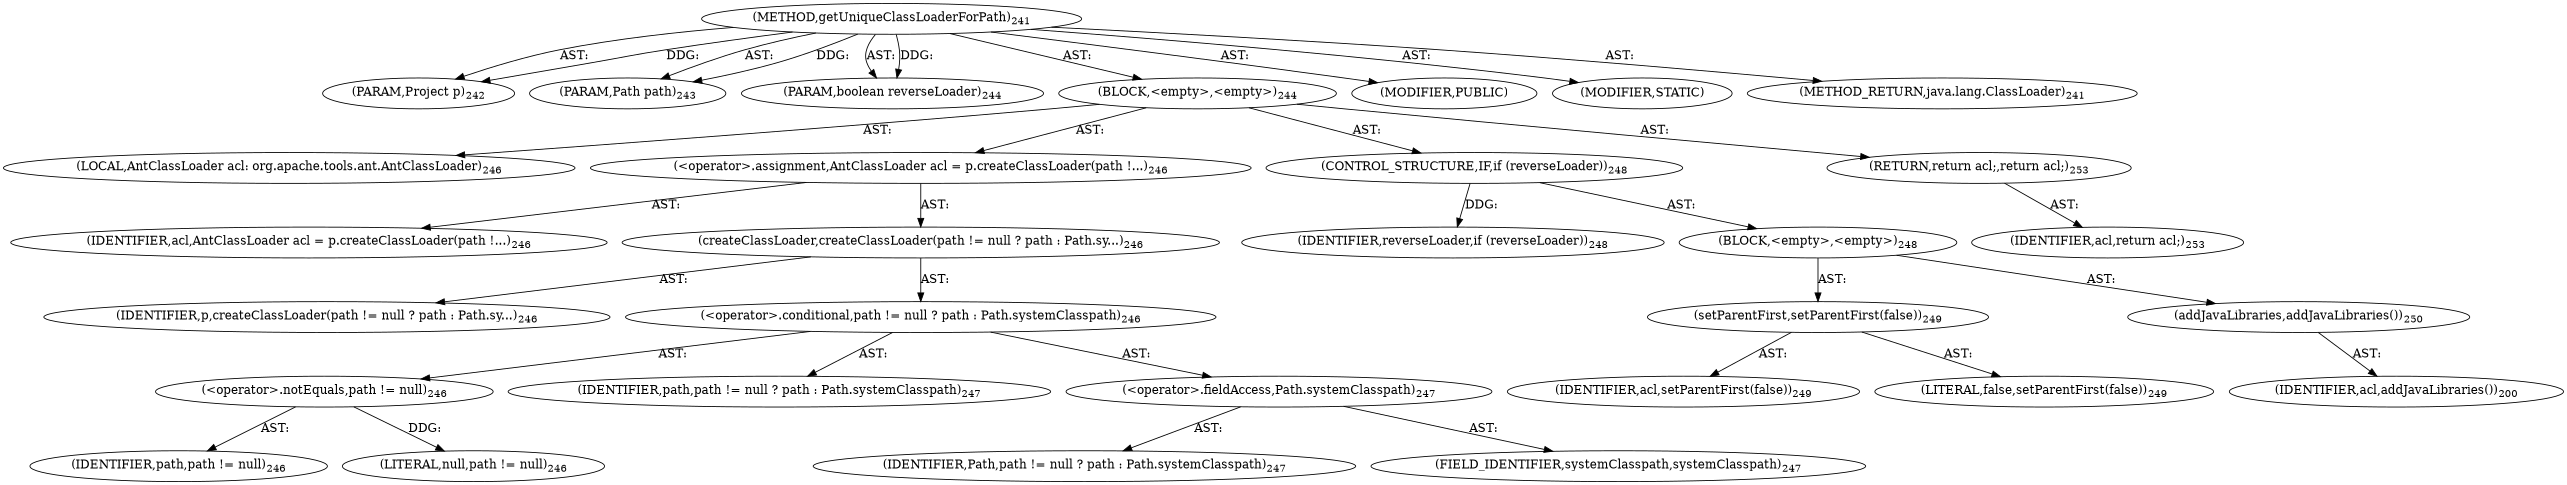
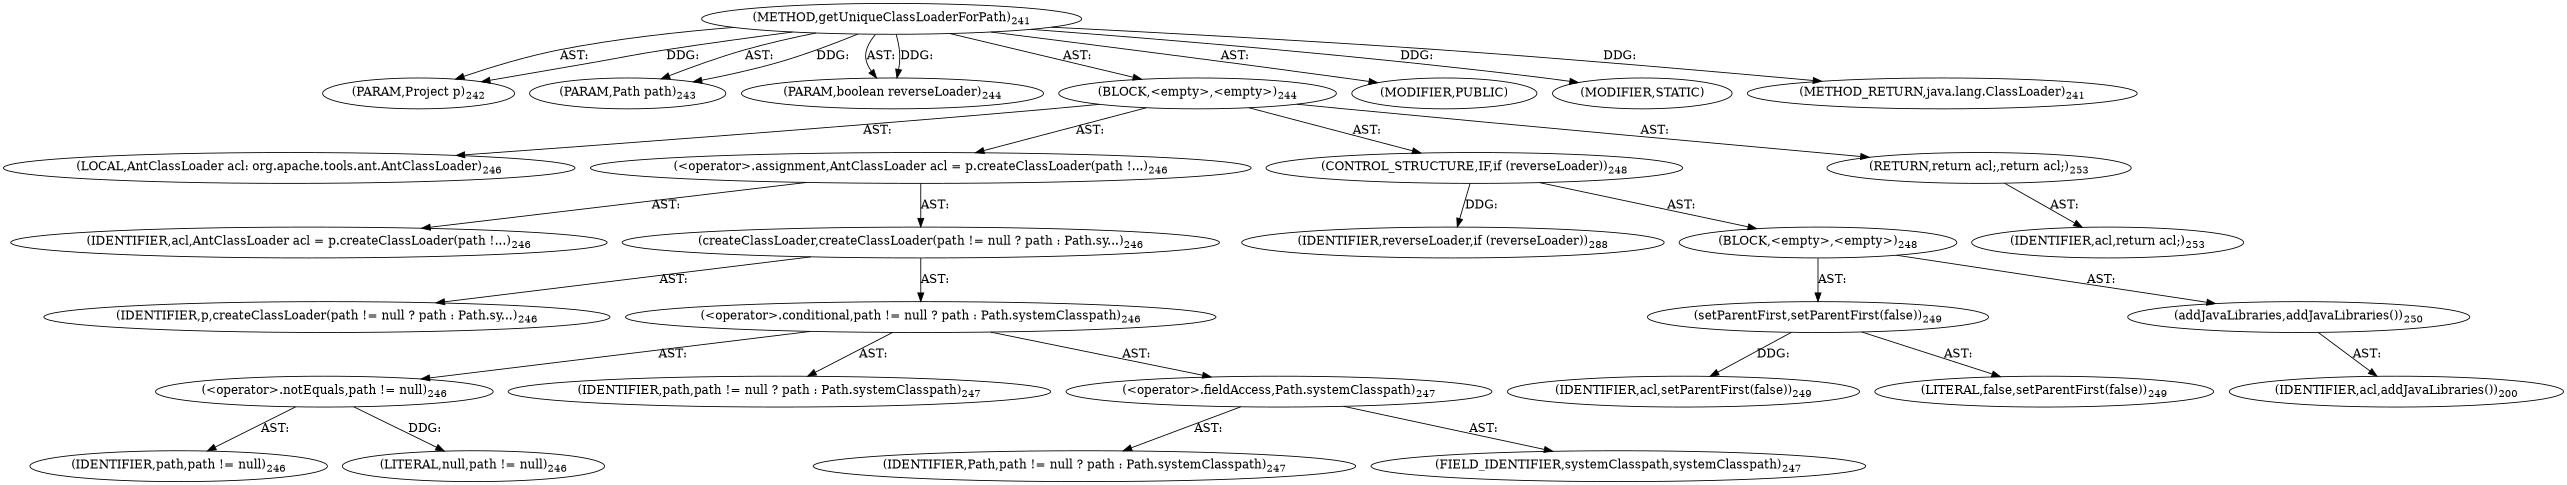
edge "(METHOD,getUniqueClassLoaderForPath)" -> "(MODIFIER,STATIC)": label "AST: " -> "DDG: "
edge "(METHOD,getUniqueClassLoaderForPath)" -> "(METHOD_RETURN,java.lang.ClassLoader)": label "AST: " -> "DDG: "
node "(IDENTIFIER,reverseLoader,if (reverseLoader))": text "248" -> "288"
edge "(setParentFirst,setParentFirst(false))" -> "(IDENTIFIER,acl,setParentFirst(false))": label "AST: " -> "DDG: "
